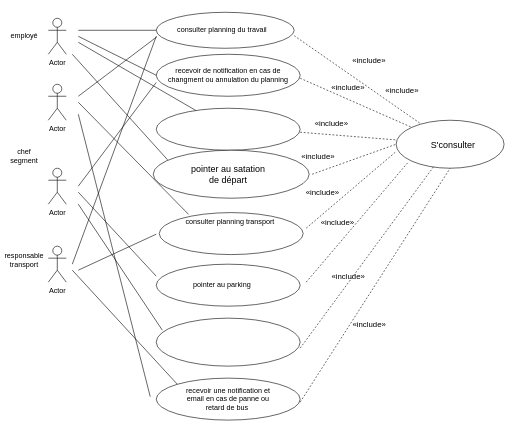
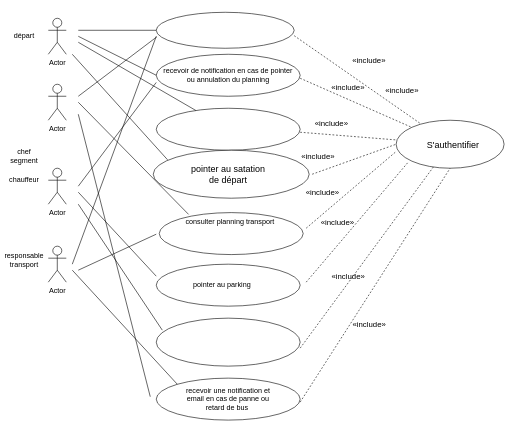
node "consulter planning du travail": removed
node "employé": label "employé" -> "départ"
node "recevoir de notification en cas de changment ou annulation du planning": label "recevoir de notification en cas de changment ou annulation du planning" -> "recevoir de notification en cas de pointer ou annulation du planning"
node "S'consulter": label "S'consulter" -> "S'authentifier"
node "chauffeur": added
